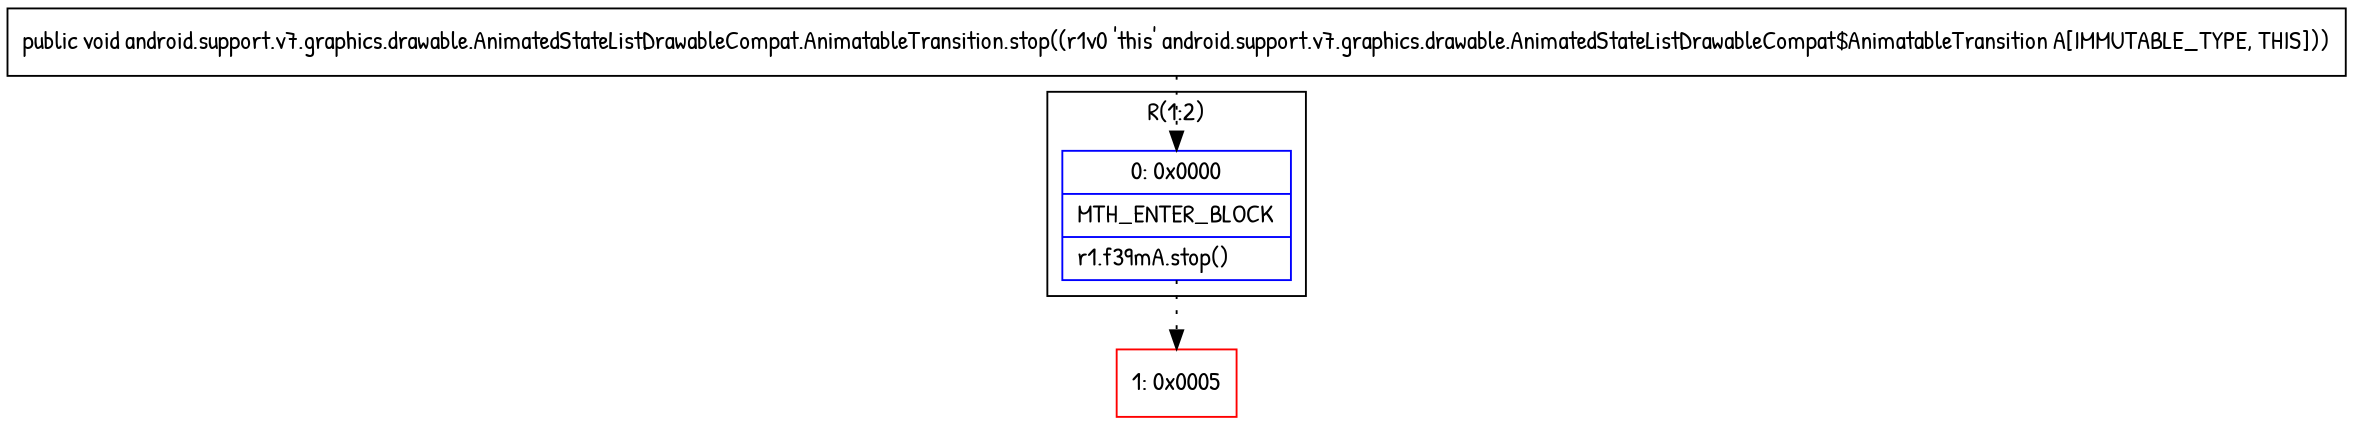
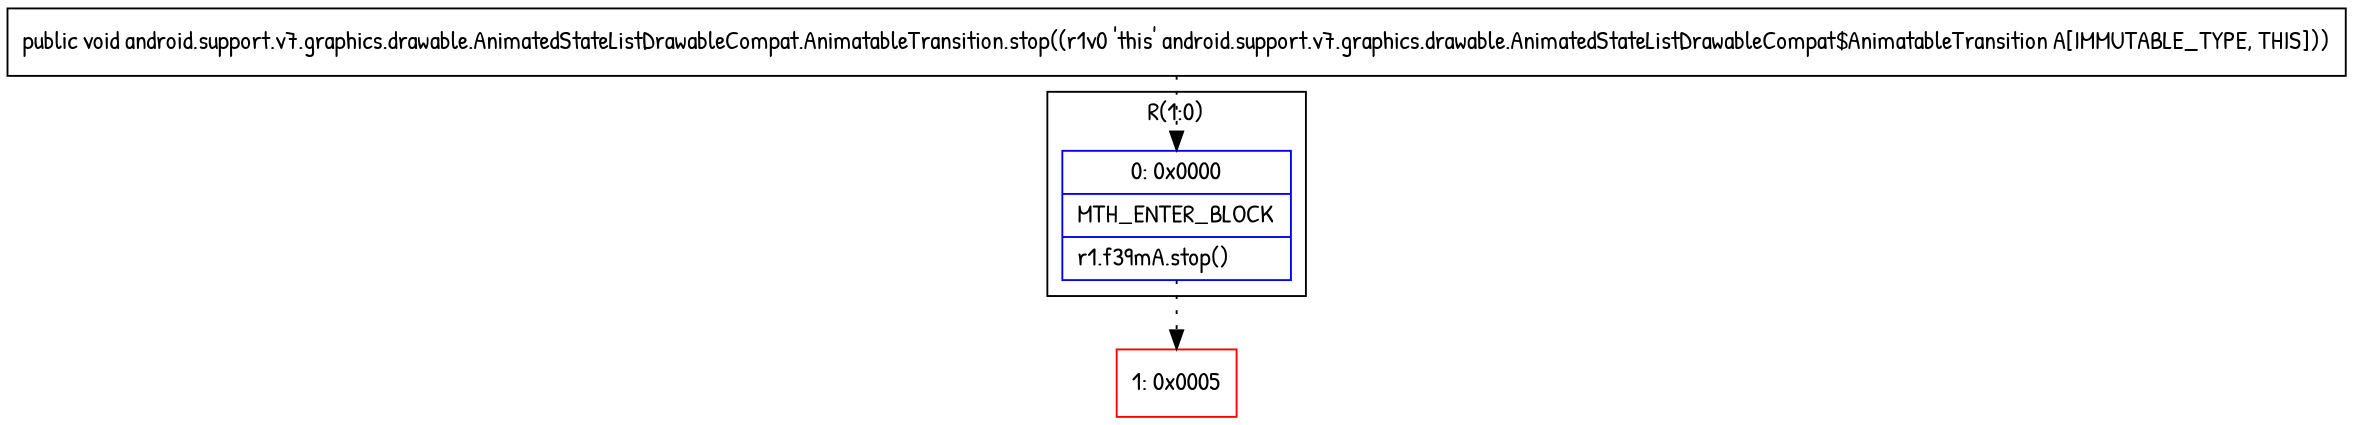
cluster "R(1:2)": label "R(1:2)" -> "R(1:0)"
